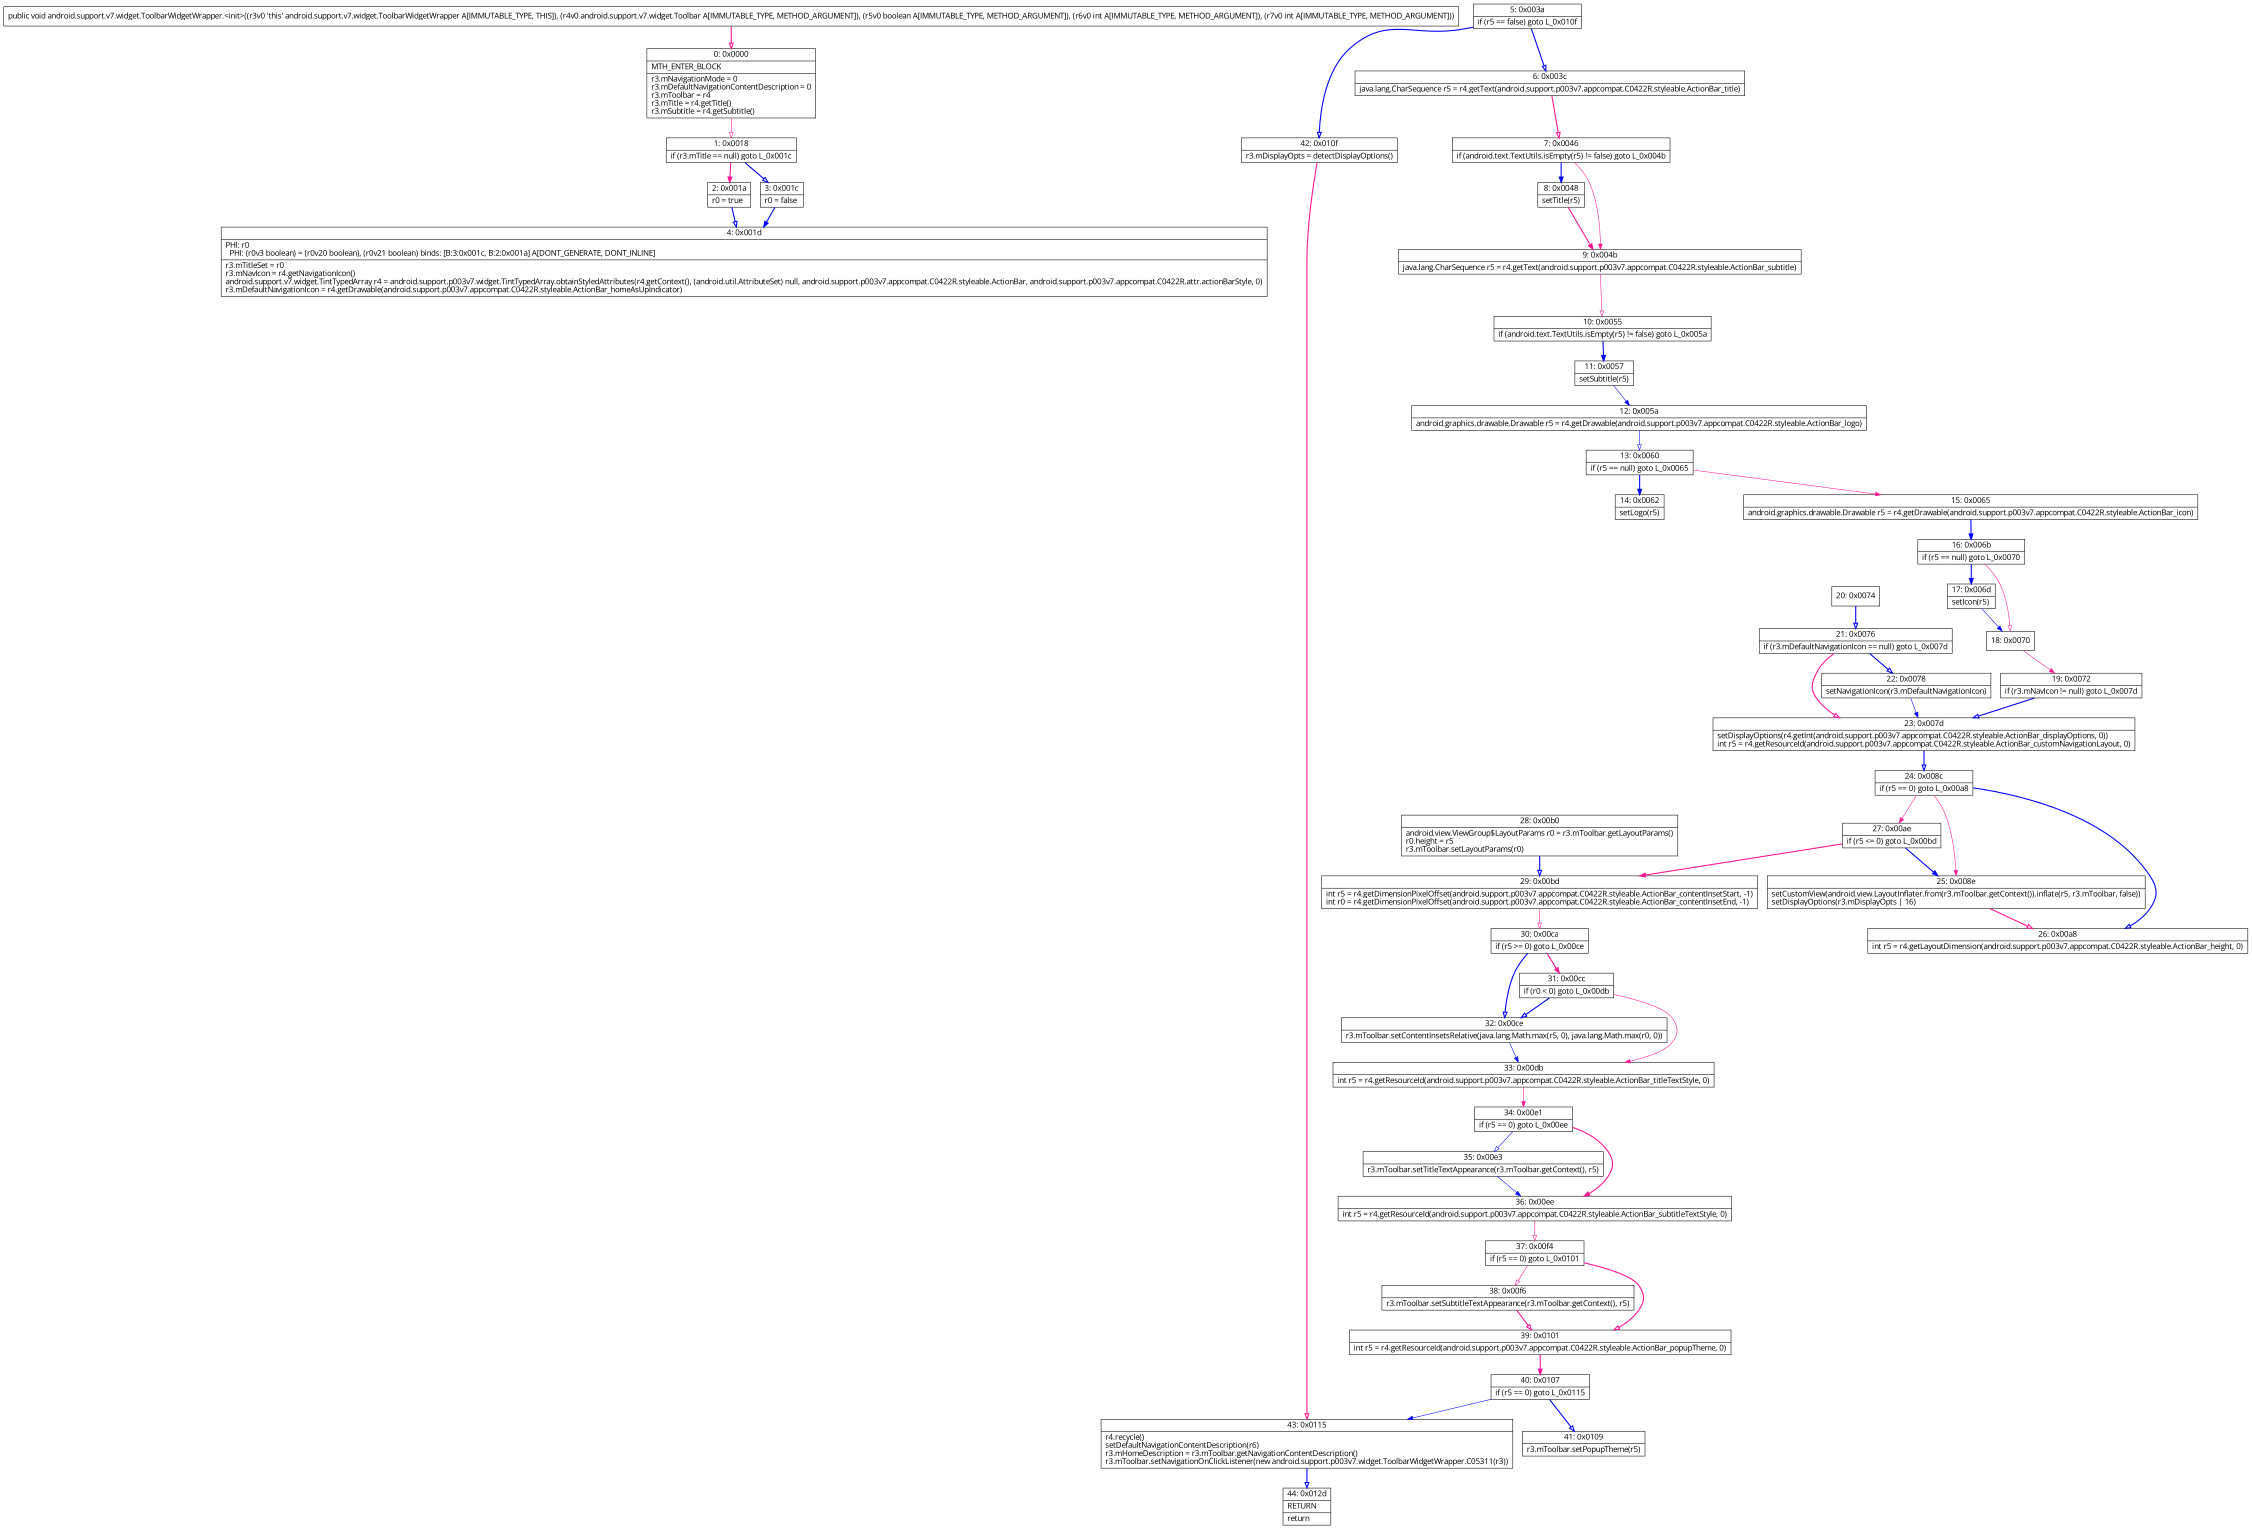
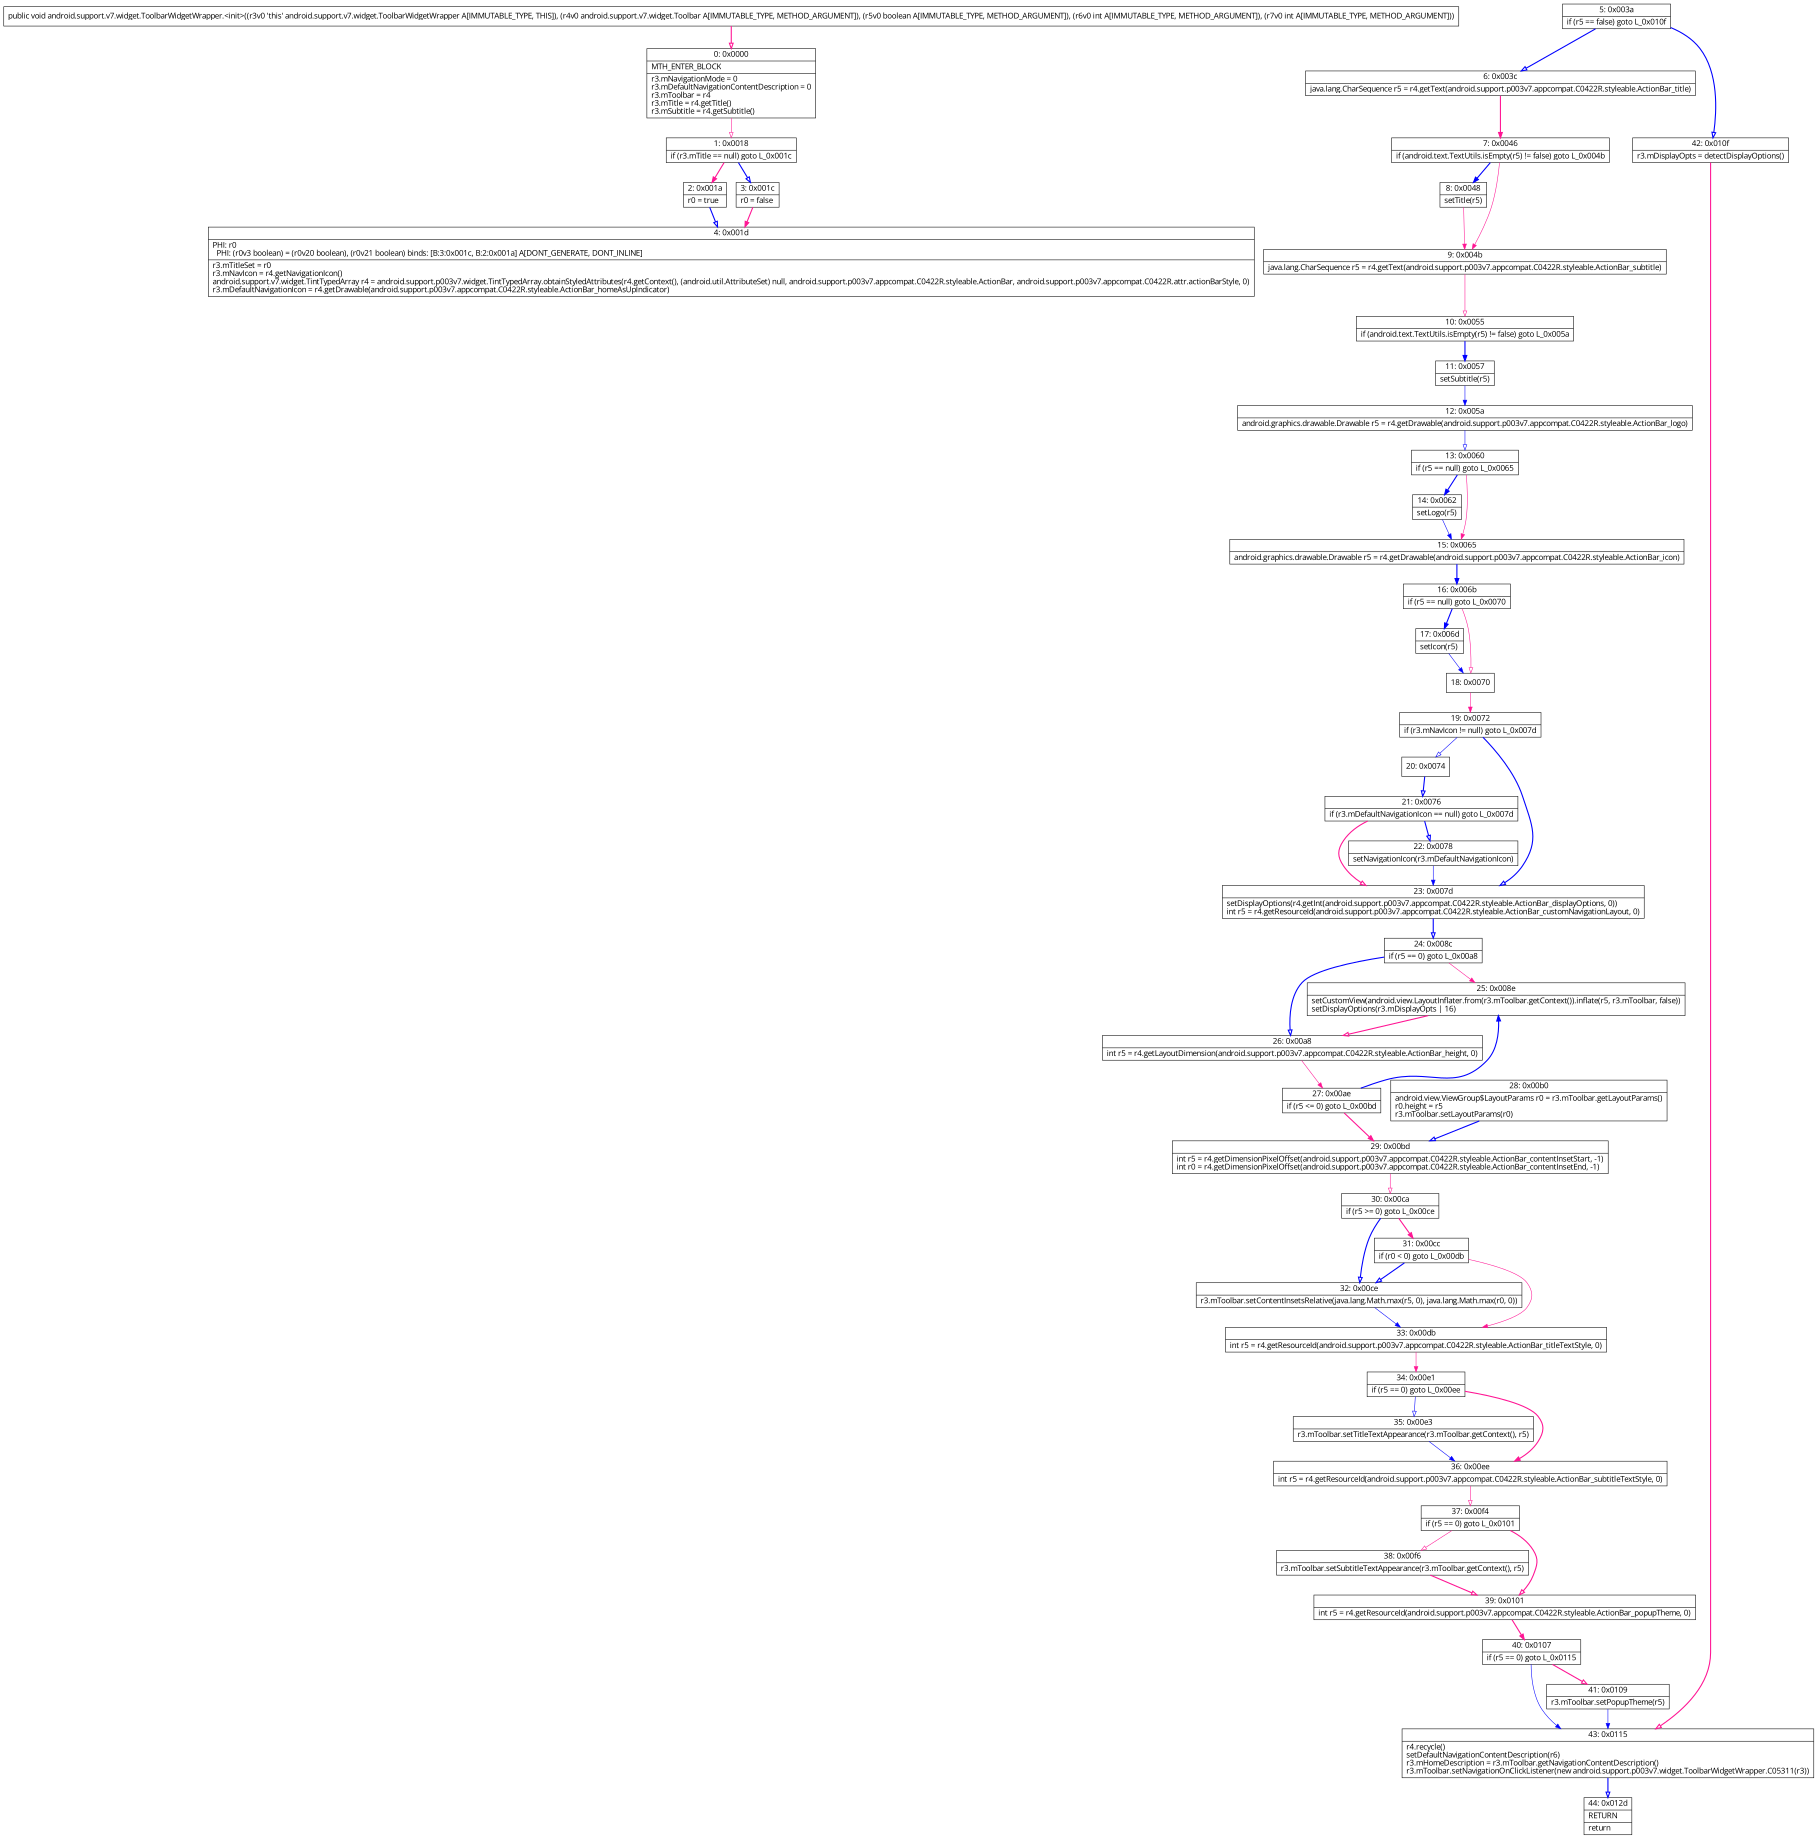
edge "6: 0x003c" -> "7: 0x0046": arrowhead onormal -> normal
edge "3: 0x001c" -> "4: 0x001d": color blue -> deeppink
edge "8: 0x0048" -> "9: 0x004b": style bold -> solid
edge "14: 0x0062" -> "15: 0x0065": added
edge "19: 0x0072" -> "20: 0x0074": added
edge "24: 0x008c" -> "27: 0x00ae": now "26: 0x00a8" -> "27: 0x00ae"
edge "40: 0x0107" -> "41: 0x0109": color blue -> deeppink
edge "41: 0x0109" -> "43: 0x0115": added
